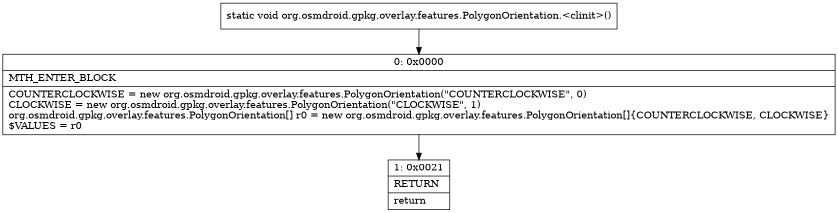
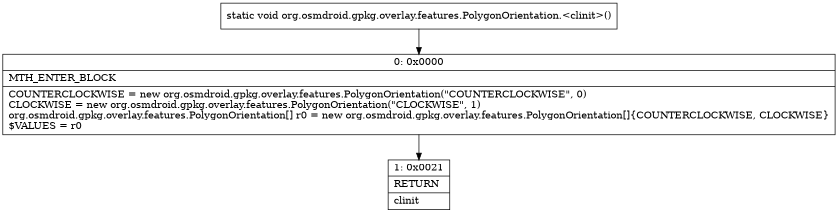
node "1: 0x0021": text "return" -> "clinit"
